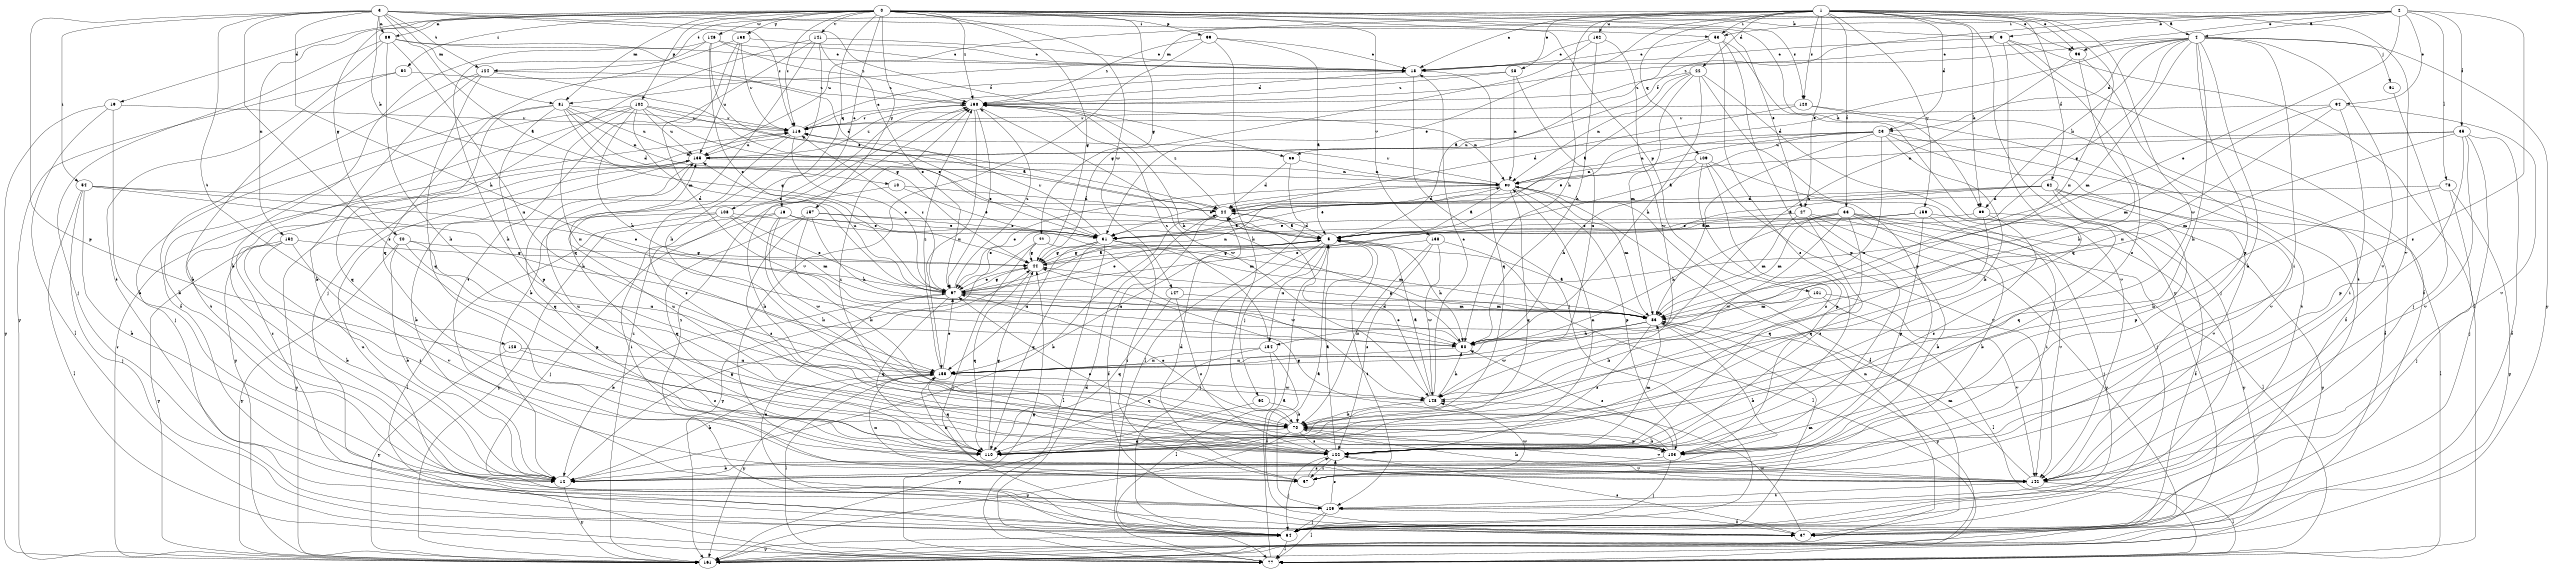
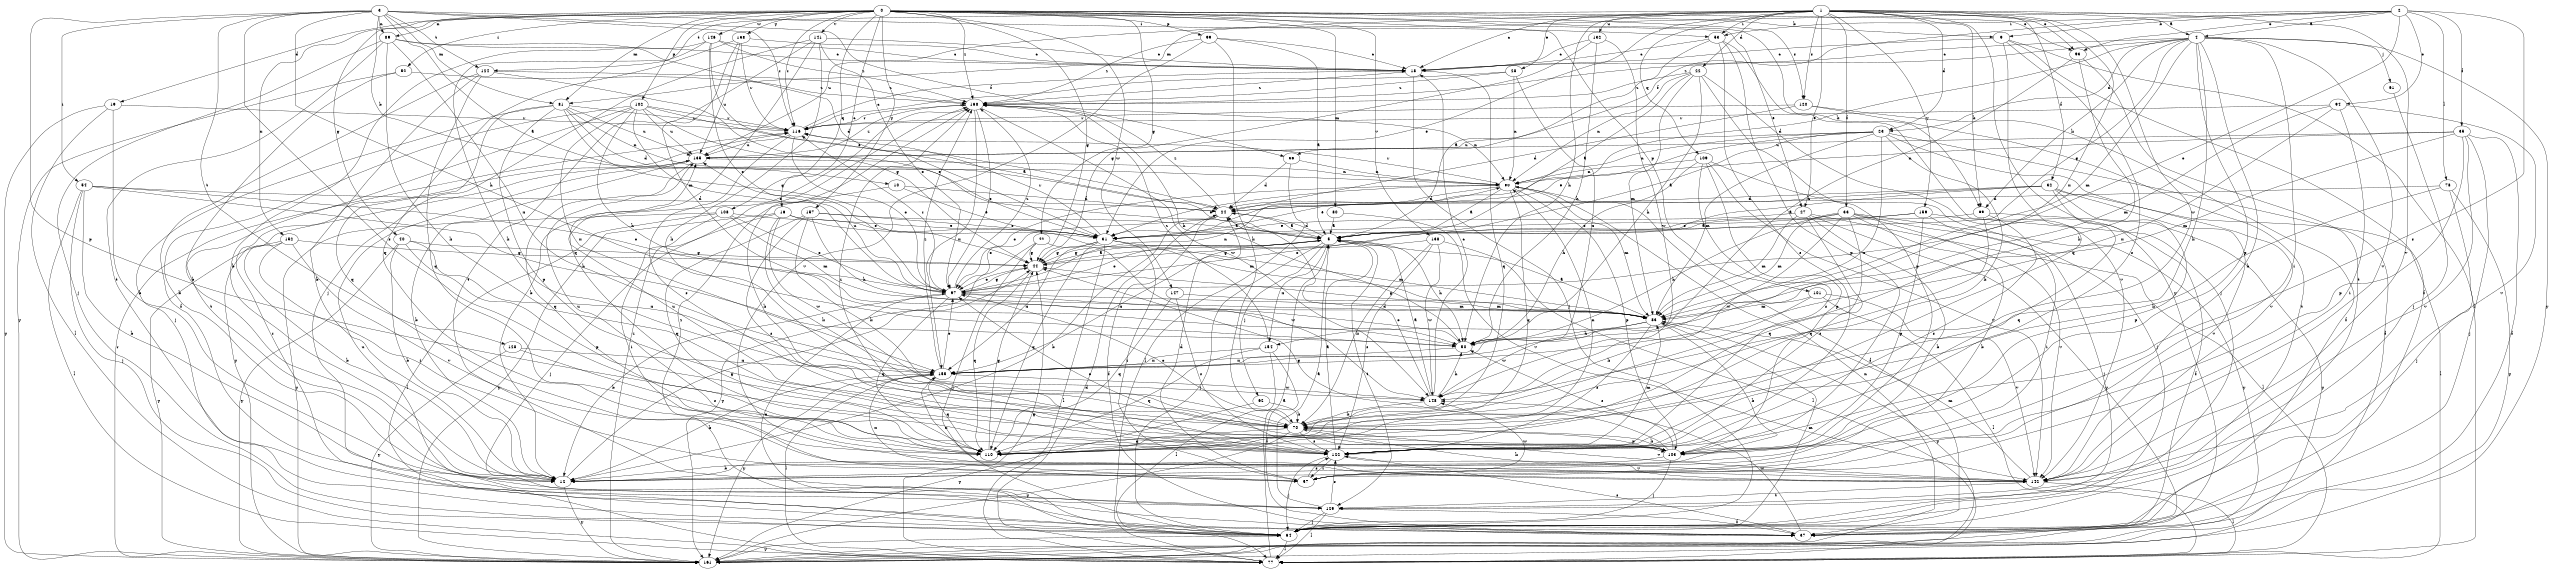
edge "18" -> "168": label "d" -> "z"
node "80": added
